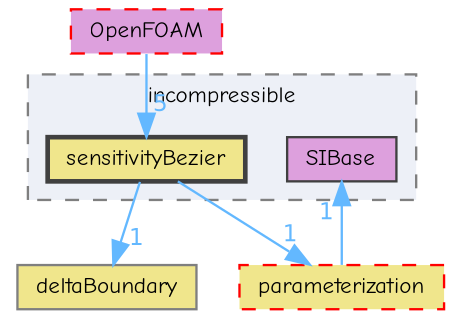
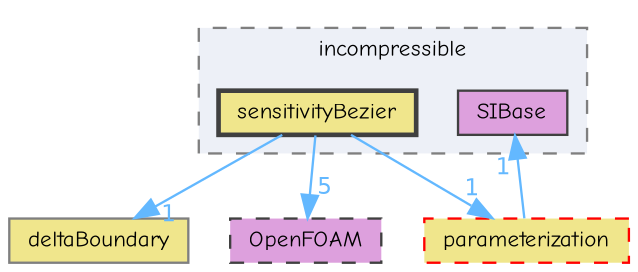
node "OpenFOAM": color red -> grey25
edge "OpenFOAM" -> "sensitivityBezier": reversed
